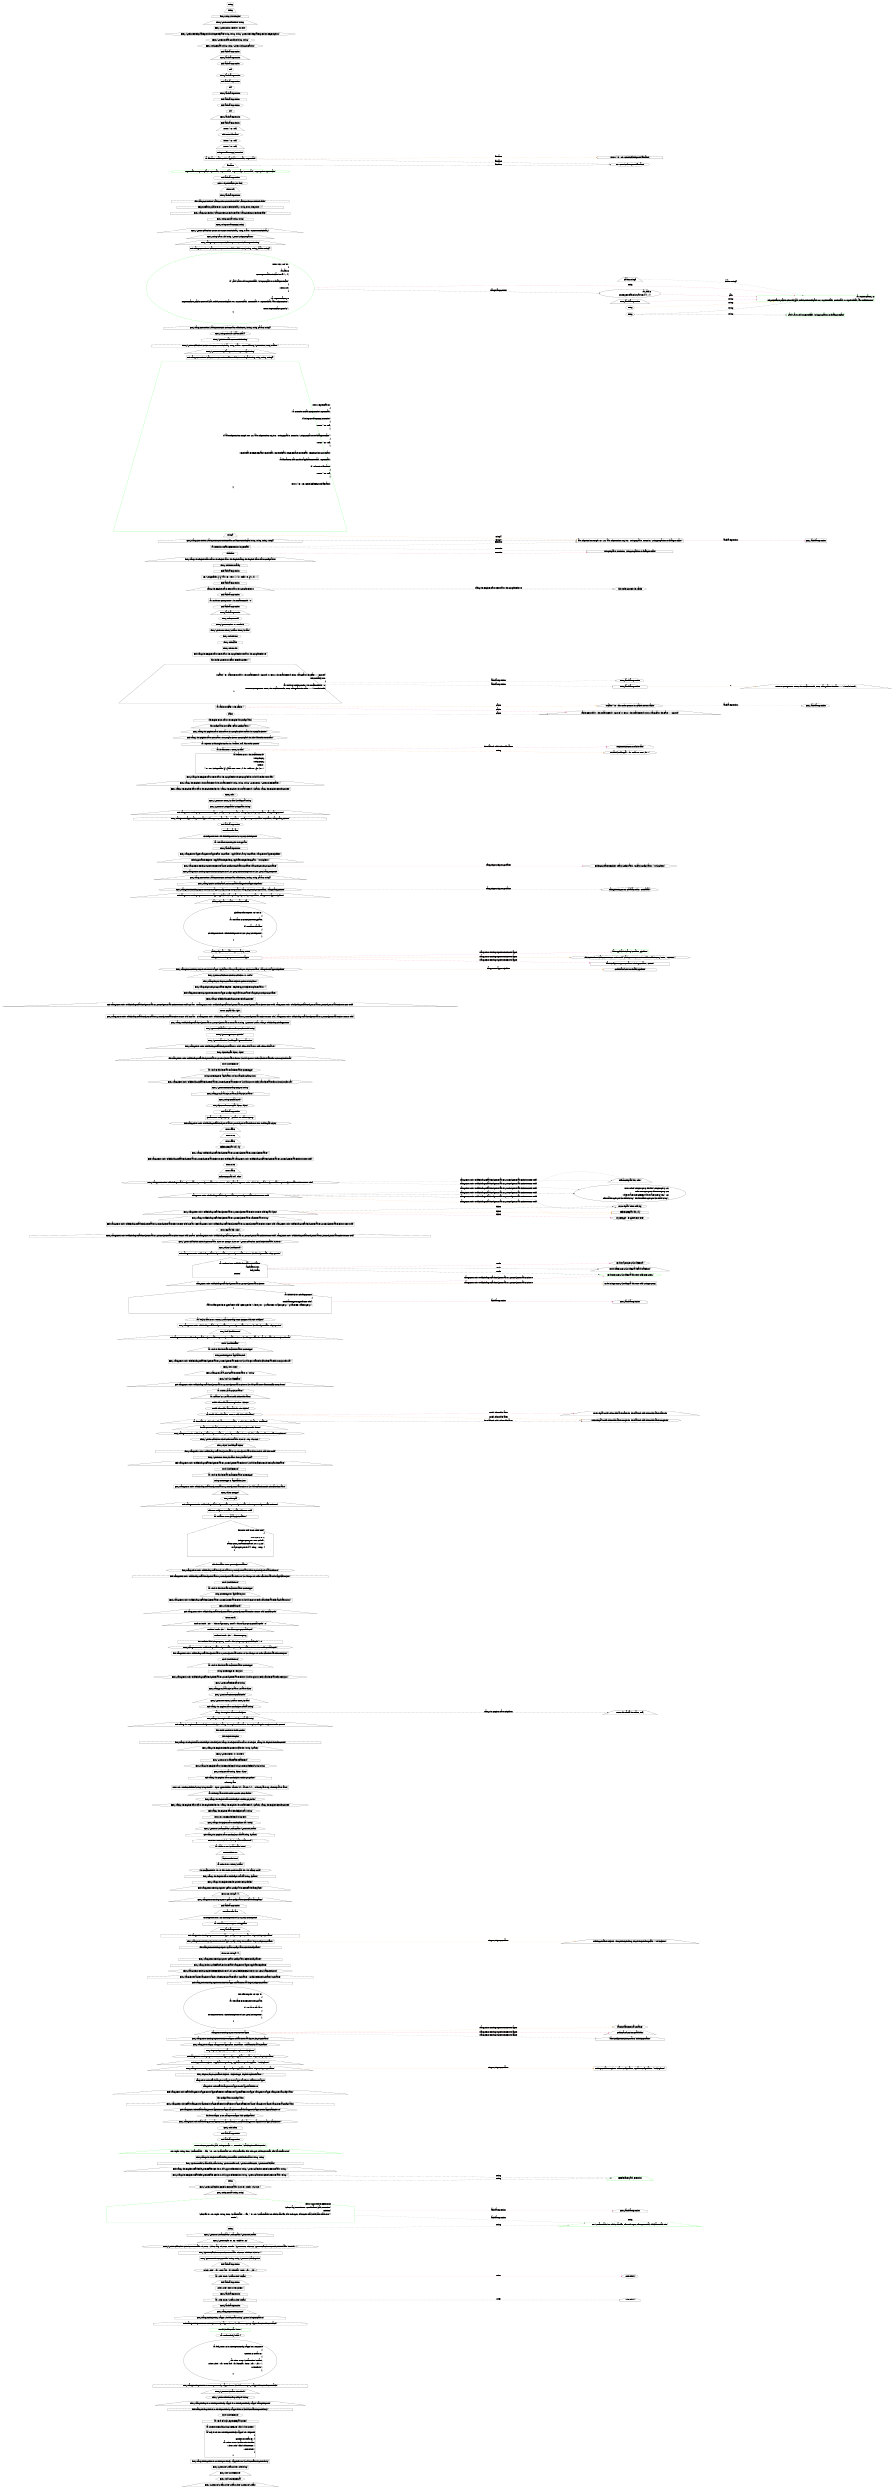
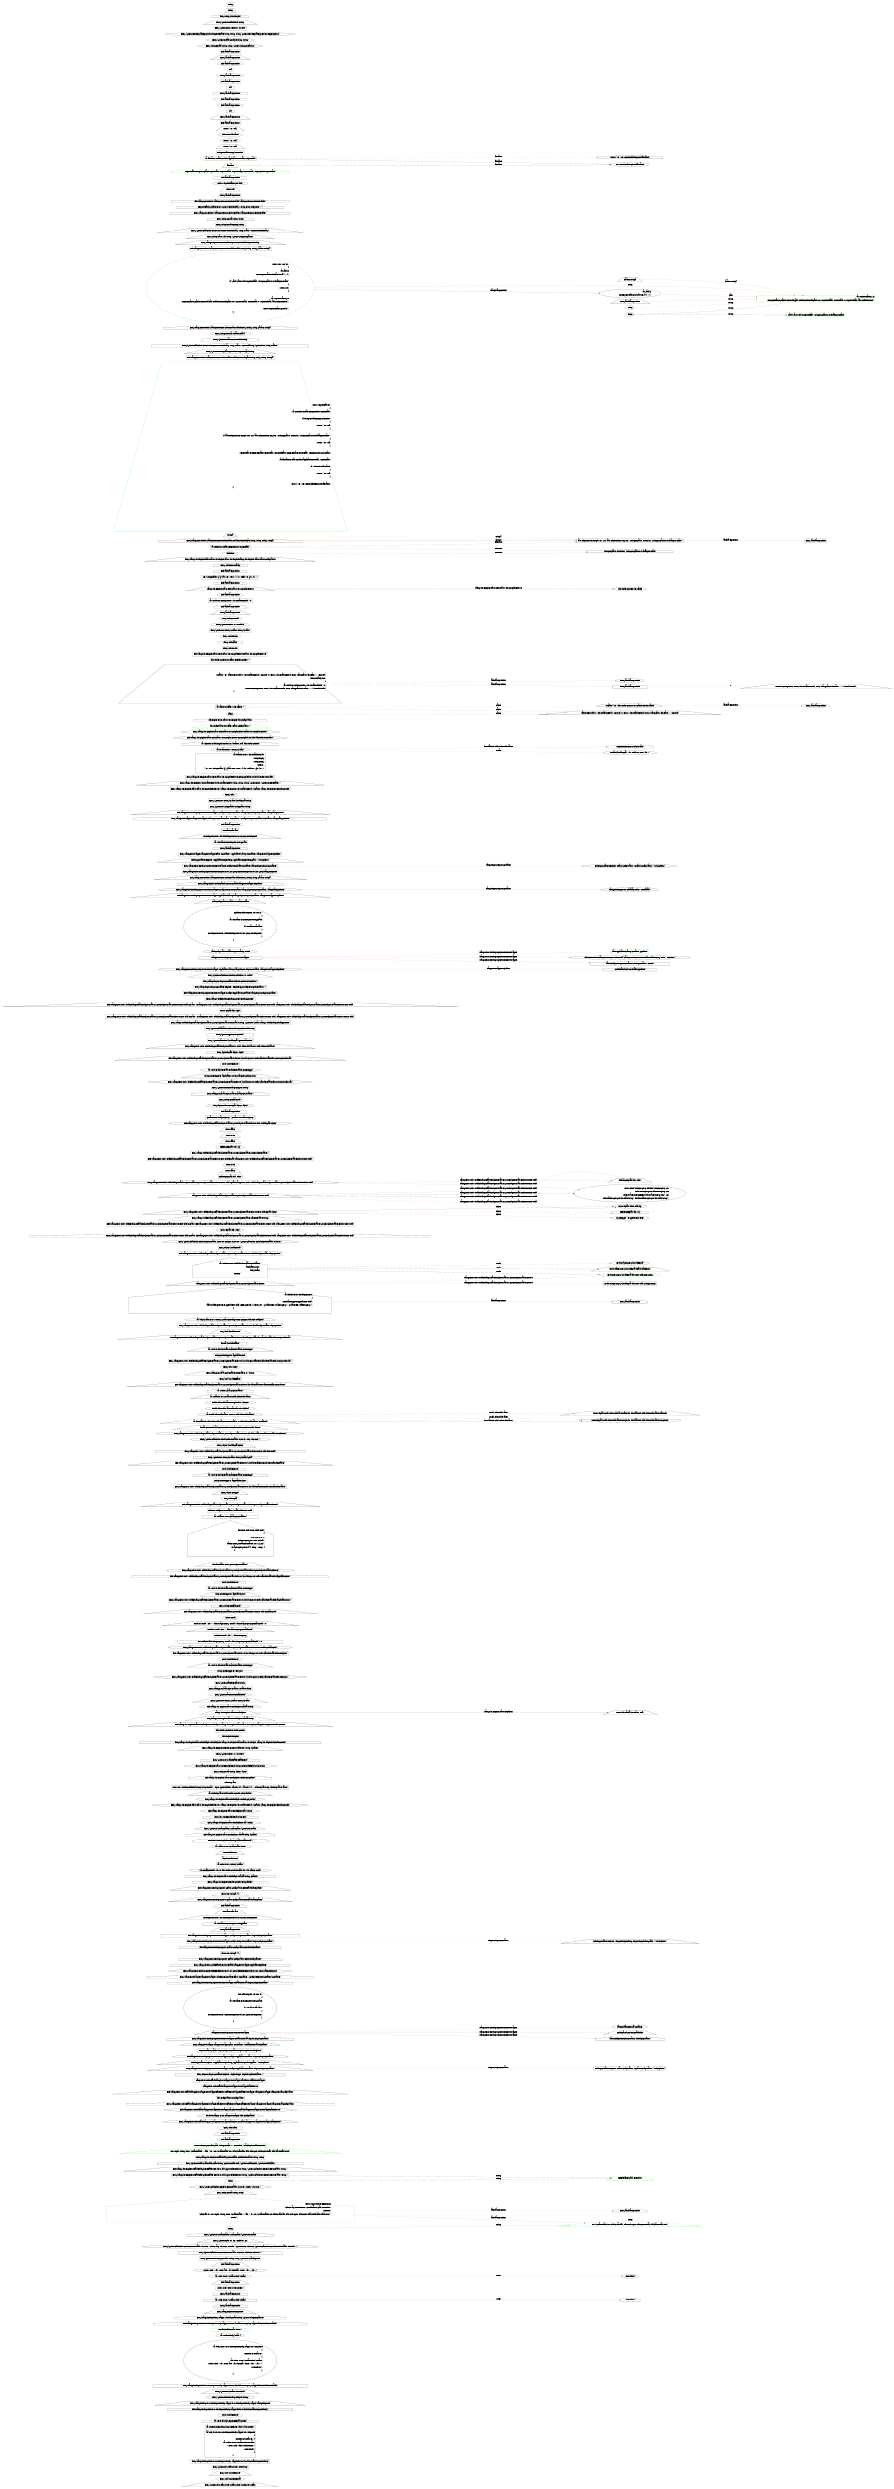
node "this.configuration = A.Fake<IRazorConfiguration>()": color black -> green
edge "var stream = new MemoryStream()" -> "stream.ShouldEqual(''<h1>Hello Mr. test</h1>'')": label "string" -> "stream"
node "result.ShouldBeFalse()": label "result.ShouldBeFalse()" -> "format.ShouldBeFalse()"
node "Entry TinyIoC.TinyIoCContainer.RegisterOptions.AsSingleton()": label "Entry TinyIoC.TinyIoCContainer.RegisterOptions.AsSingleton()" -> "ResponseFactoryCache TinyIoC.TinyIoCContainer.RegisterOptions.AsSingleton()"
